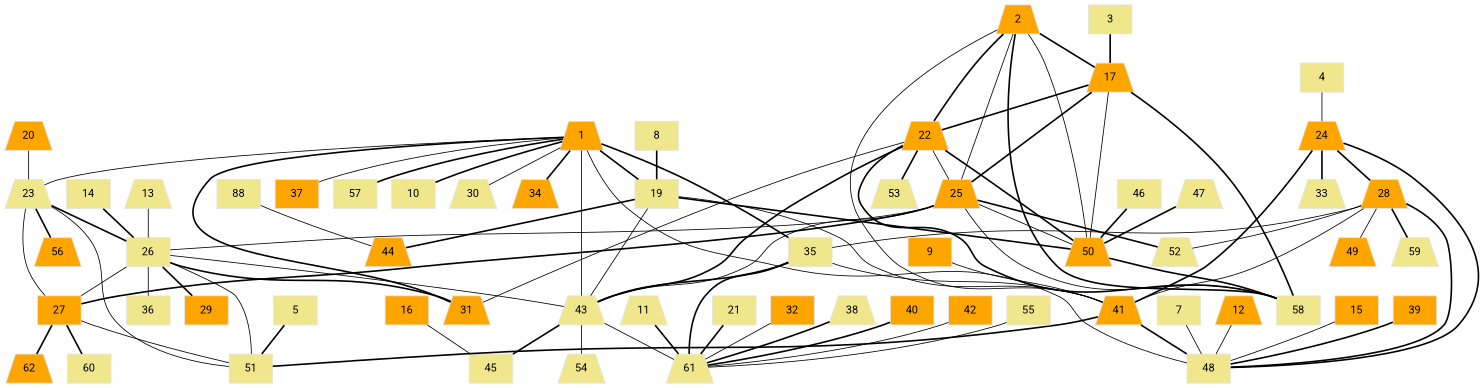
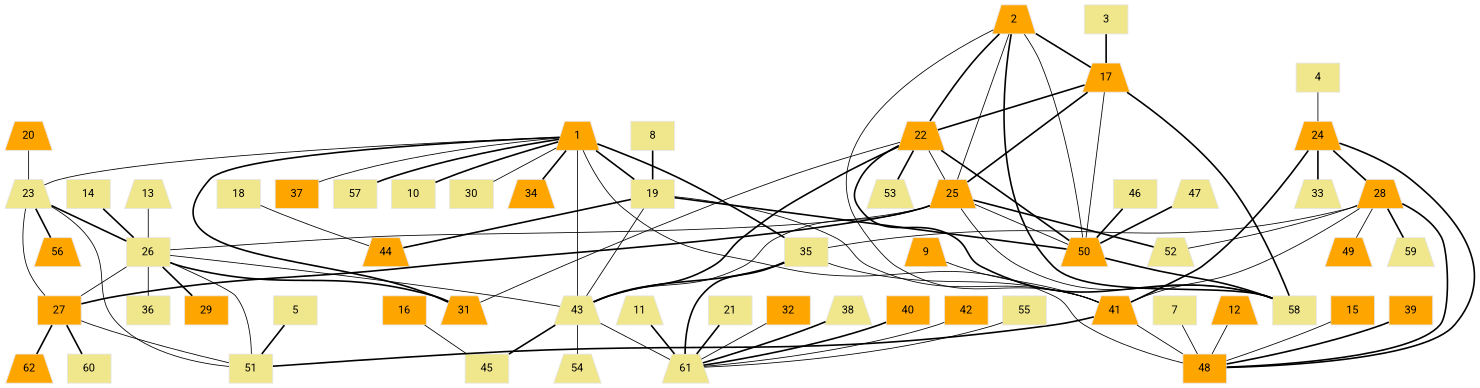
node "88": label "88" -> "18"
node "30": shape trapezium -> box
node "9": shape box -> trapezium
edge "41" -- "48": style bold -> solid
node "48": fillcolor khaki -> orange
